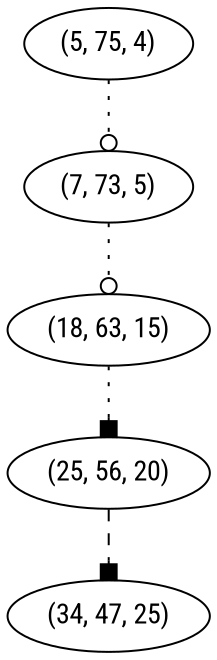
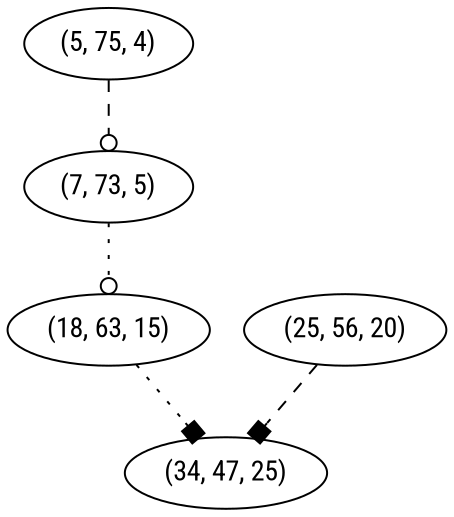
edge "(5, 75, 4)" -> "(7, 73, 5)": style dotted -> dashed
edge "(18, 63, 15)" -> "(25, 56, 20)": now "(18, 63, 15)" -> "(34, 47, 25)"
